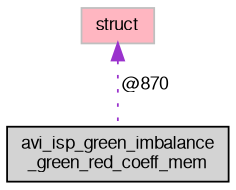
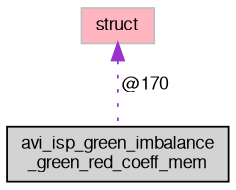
edge "avi_isp_green_imbalance _green_red_coeff_mem" -> "struct": label " @870" -> " @170"
